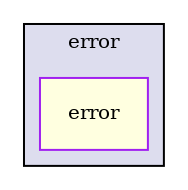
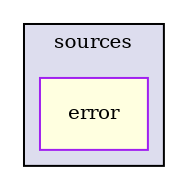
cluster "error": label "error" -> "sources"
